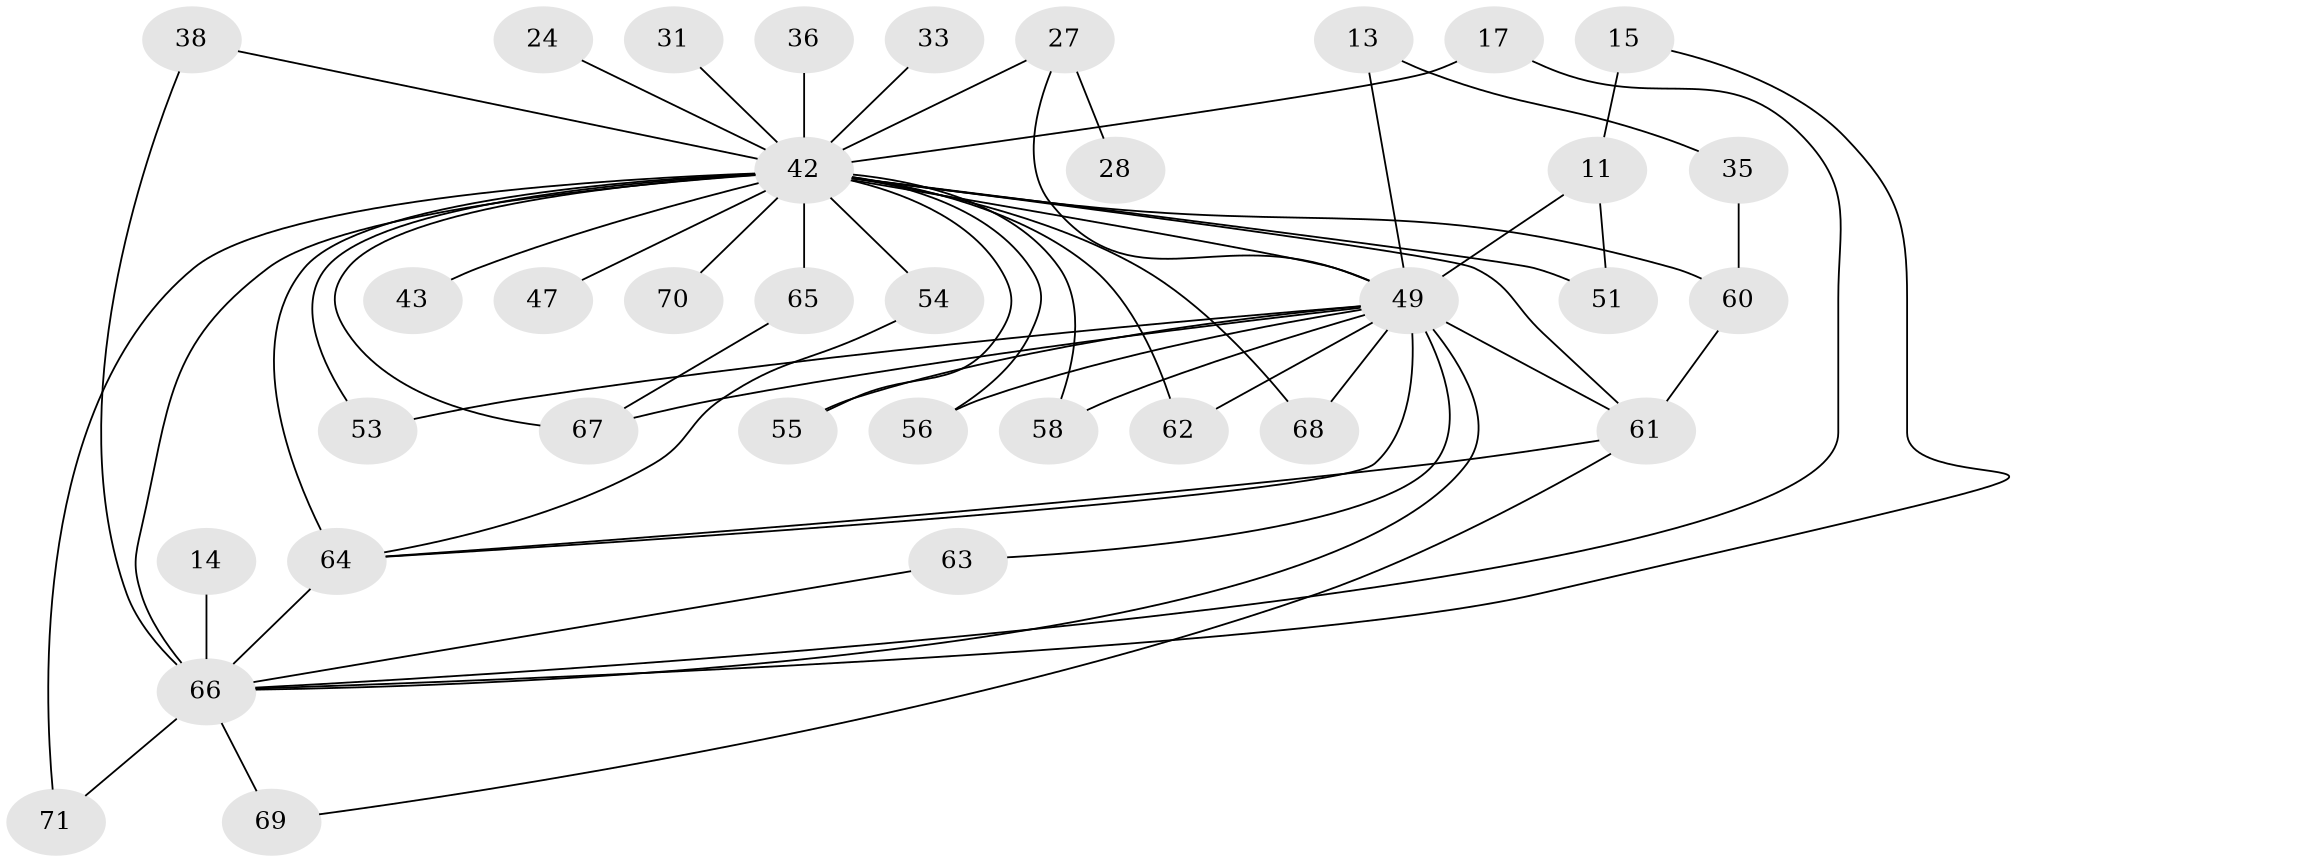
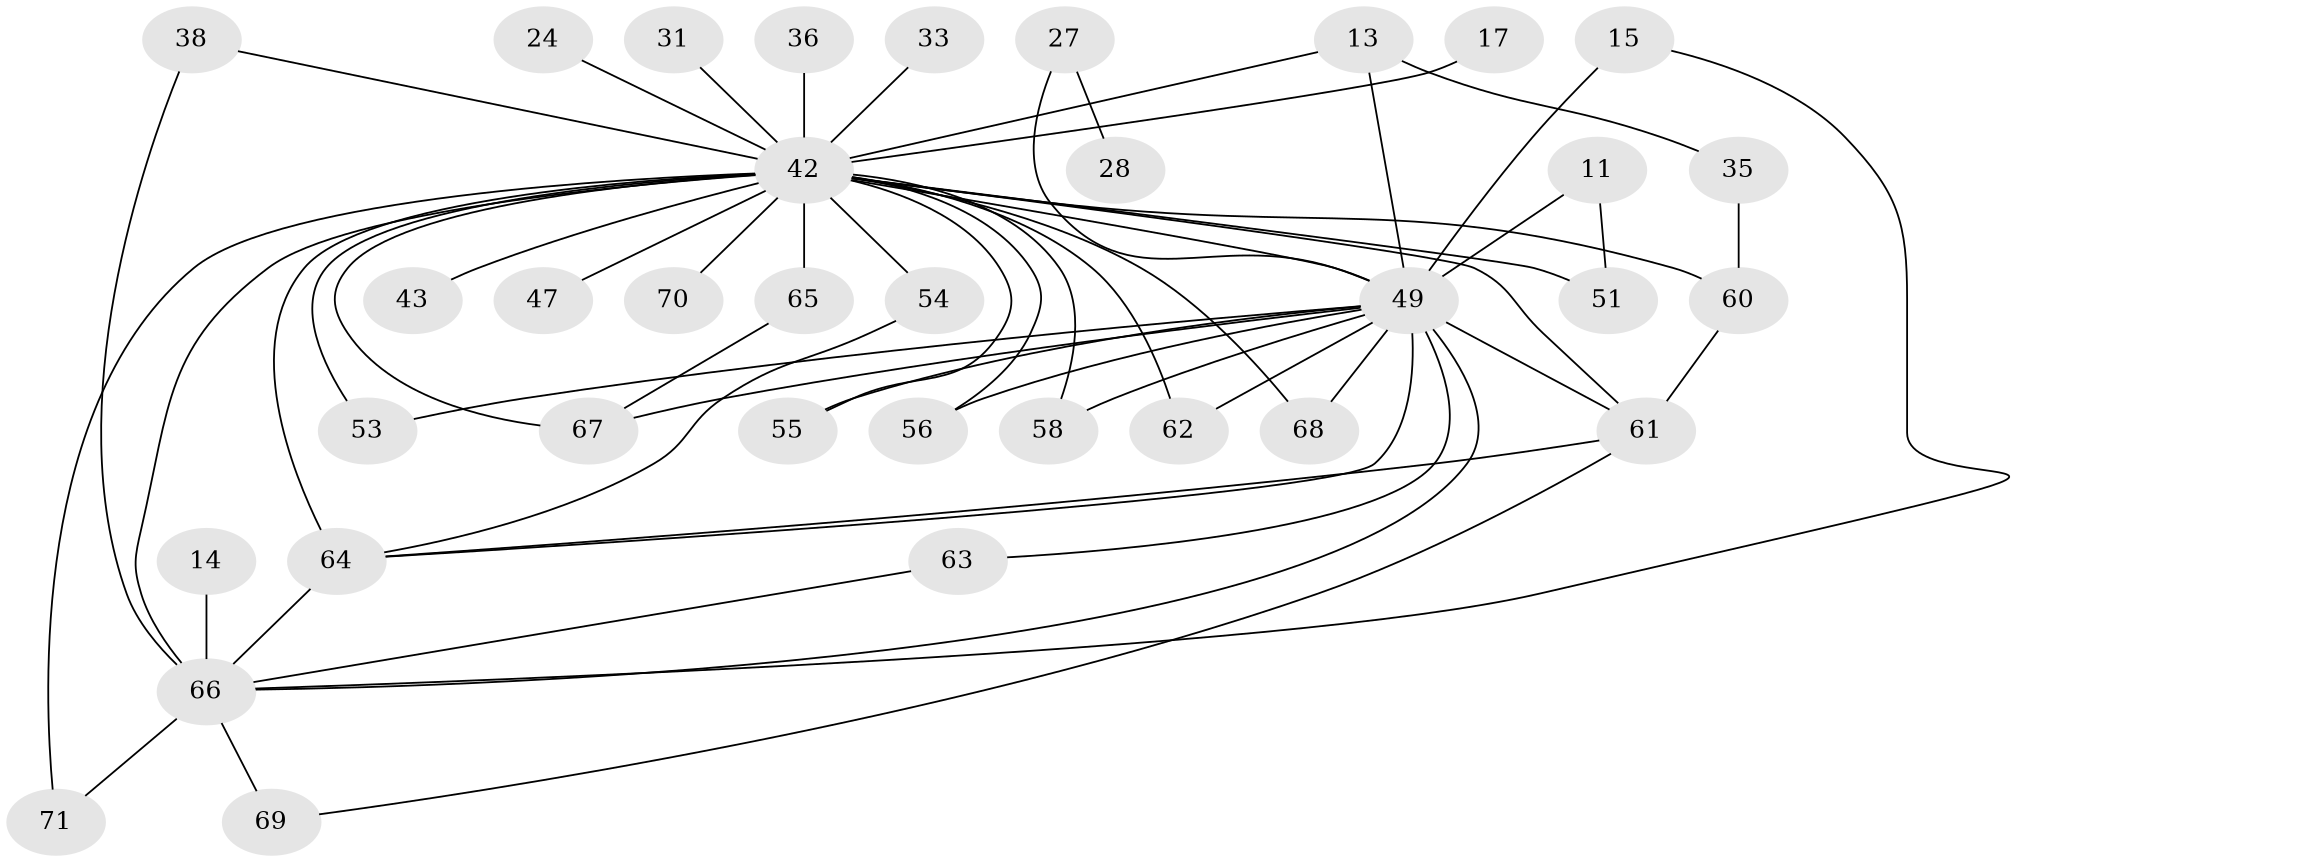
edge "27" -- "42": now "13" -- "42"
edge "15" -- "11": now "15" -- "49"
edge "17" -- "66": removed
